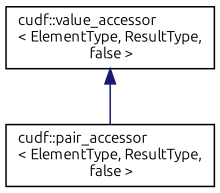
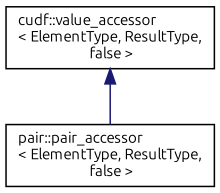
node "cudf::pair_accessor < ElementType, ResultType, false >": label "cudf::pair_accessor < ElementType, ResultType, false >" -> "pair::pair_accessor < ElementType, ResultType, false >"
